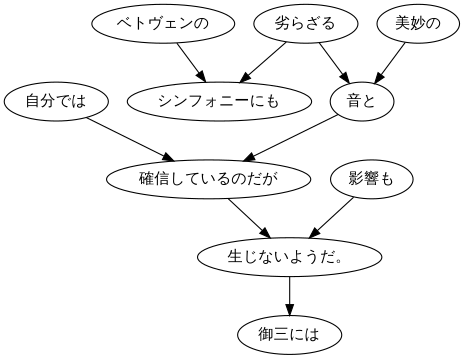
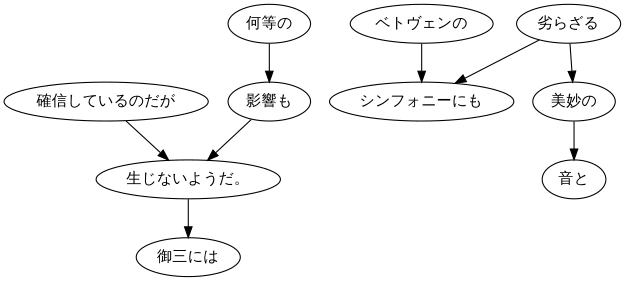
node "何等の": added
edge "劣らざる" -> "音と": now "劣らざる" -> "美妙の"
node "自分では": removed
edge "音と" -> "確信しているのだが": removed
